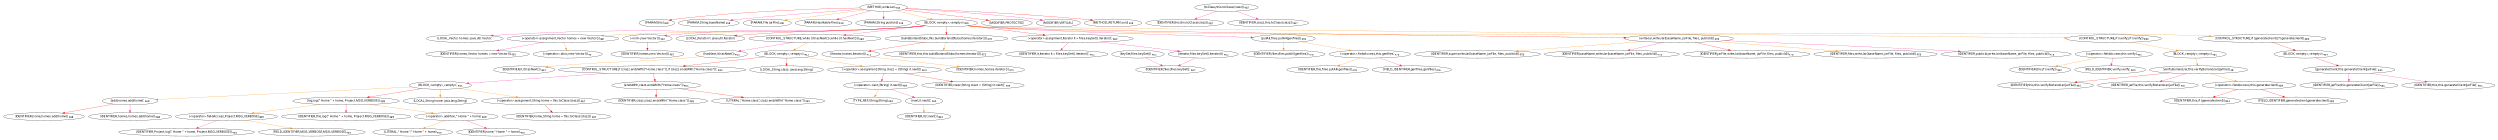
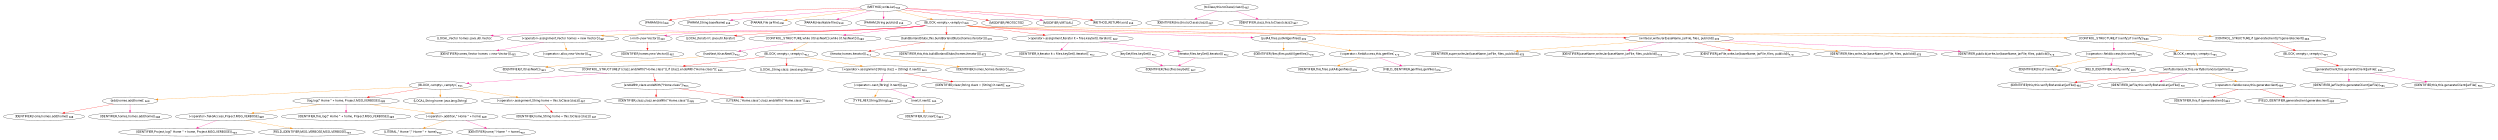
edge "(CONTROL_STRUCTURE,if (verify),if (verify))" -> "(<operator>.fieldAccess,this.verify)": added
